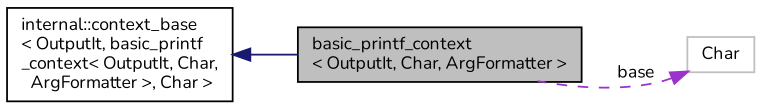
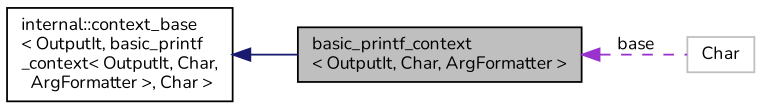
edge "basic_printf_context < OutputIt, Char, ArgFormatter >" -> "Char": reversed
